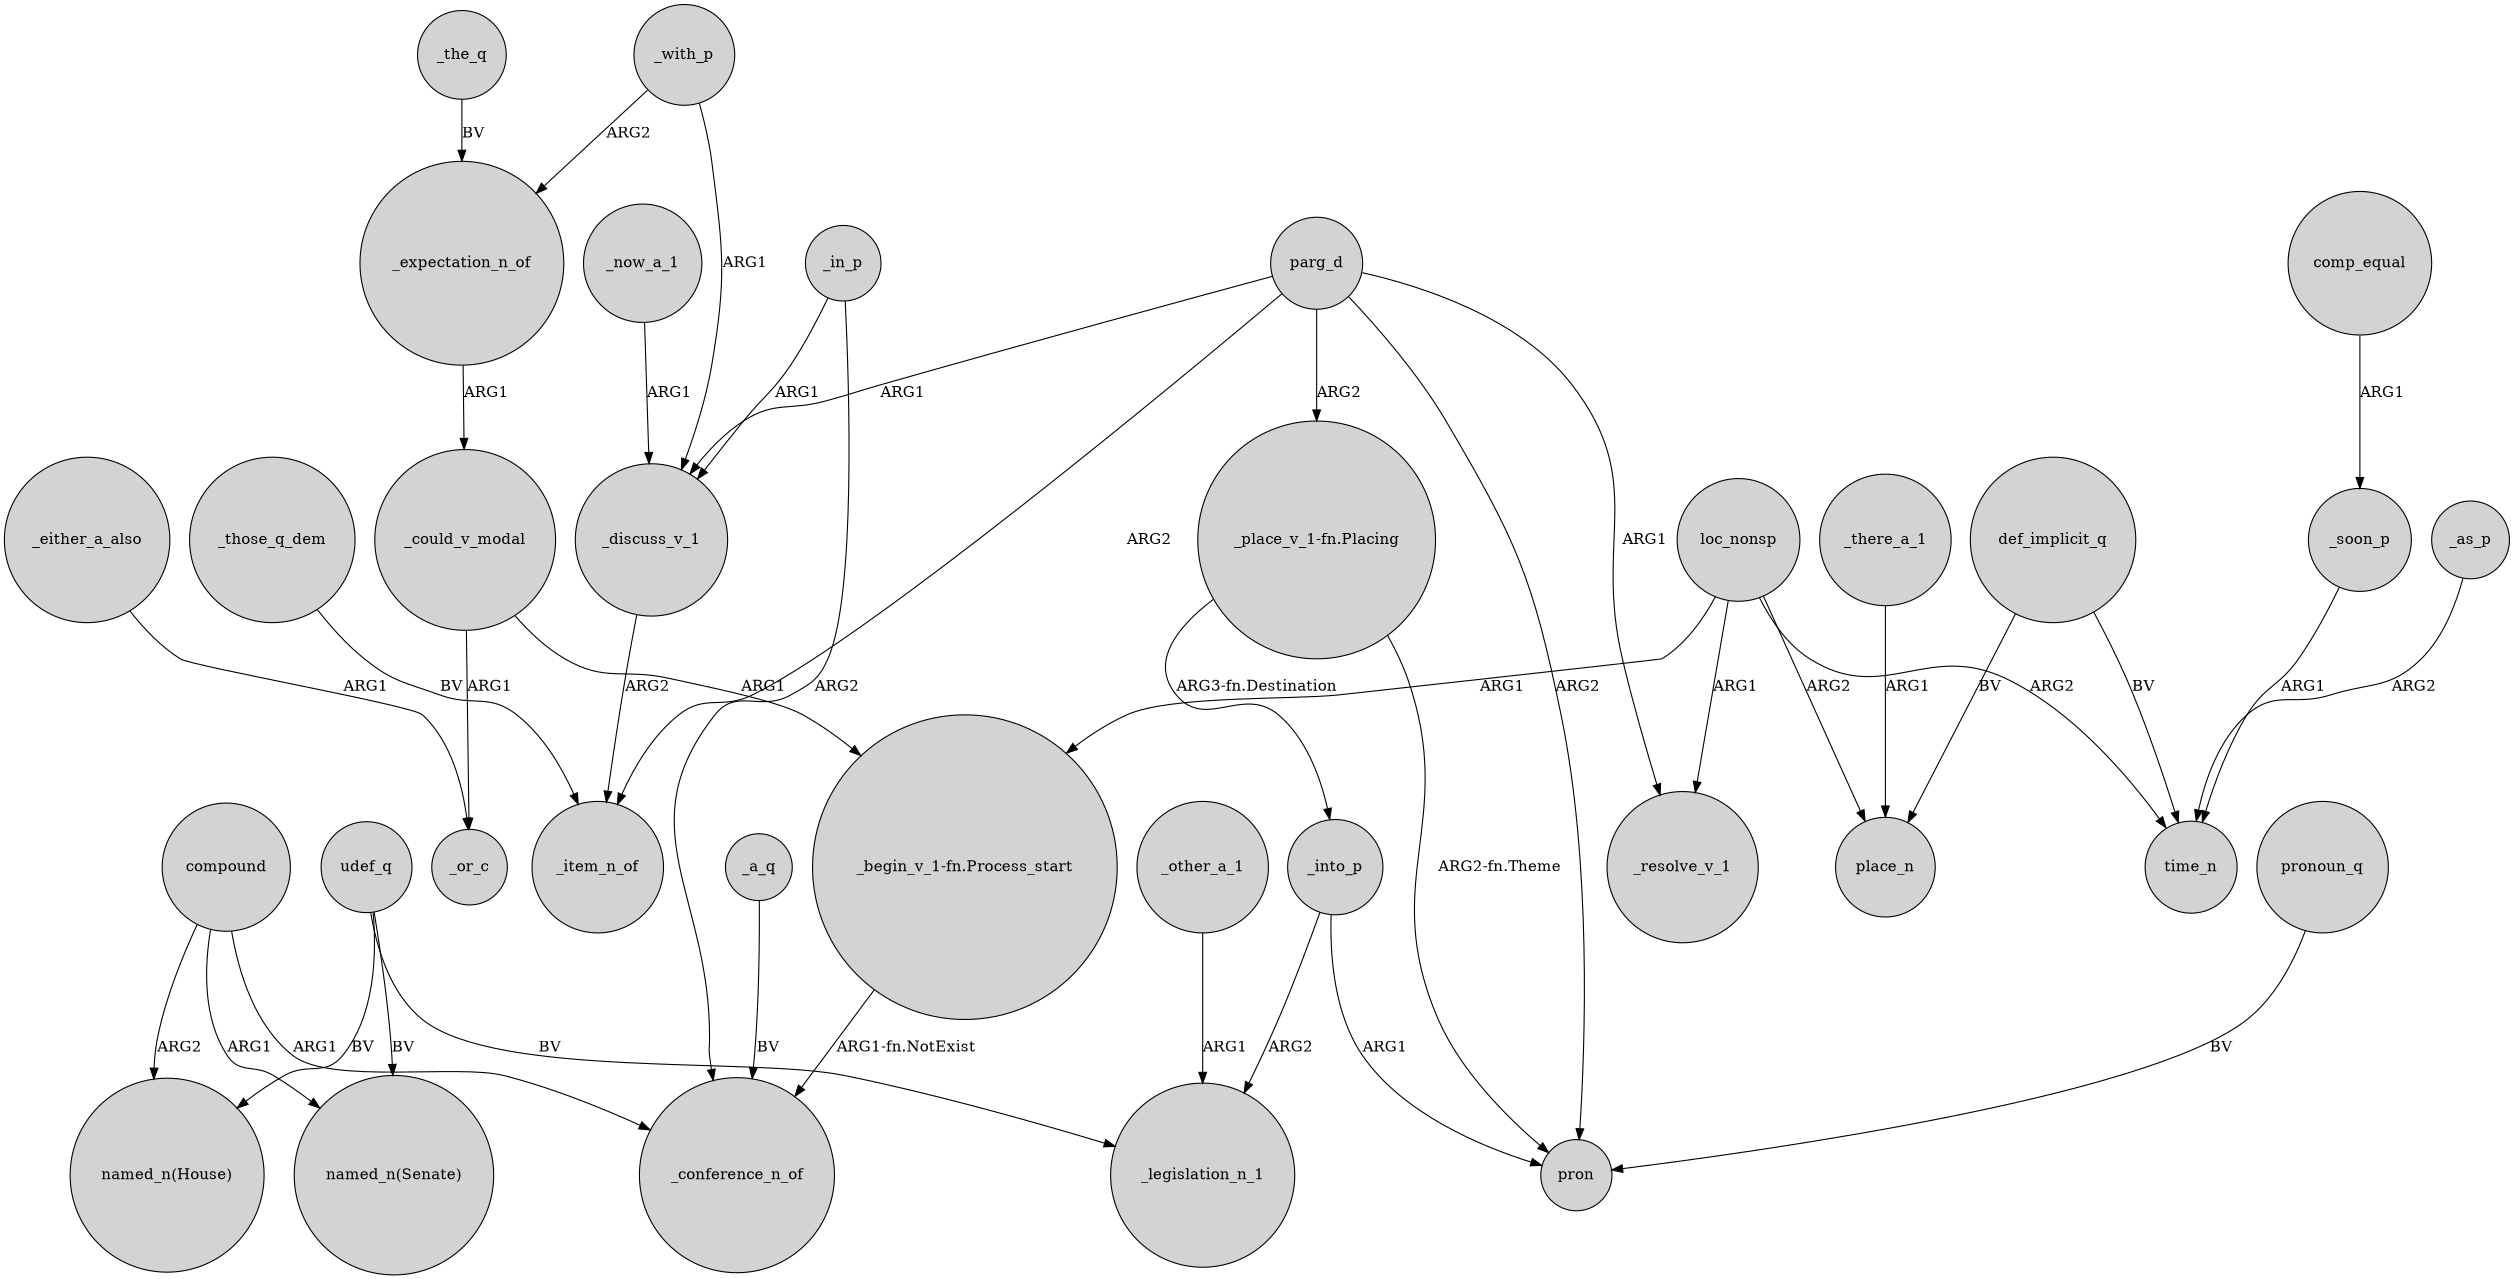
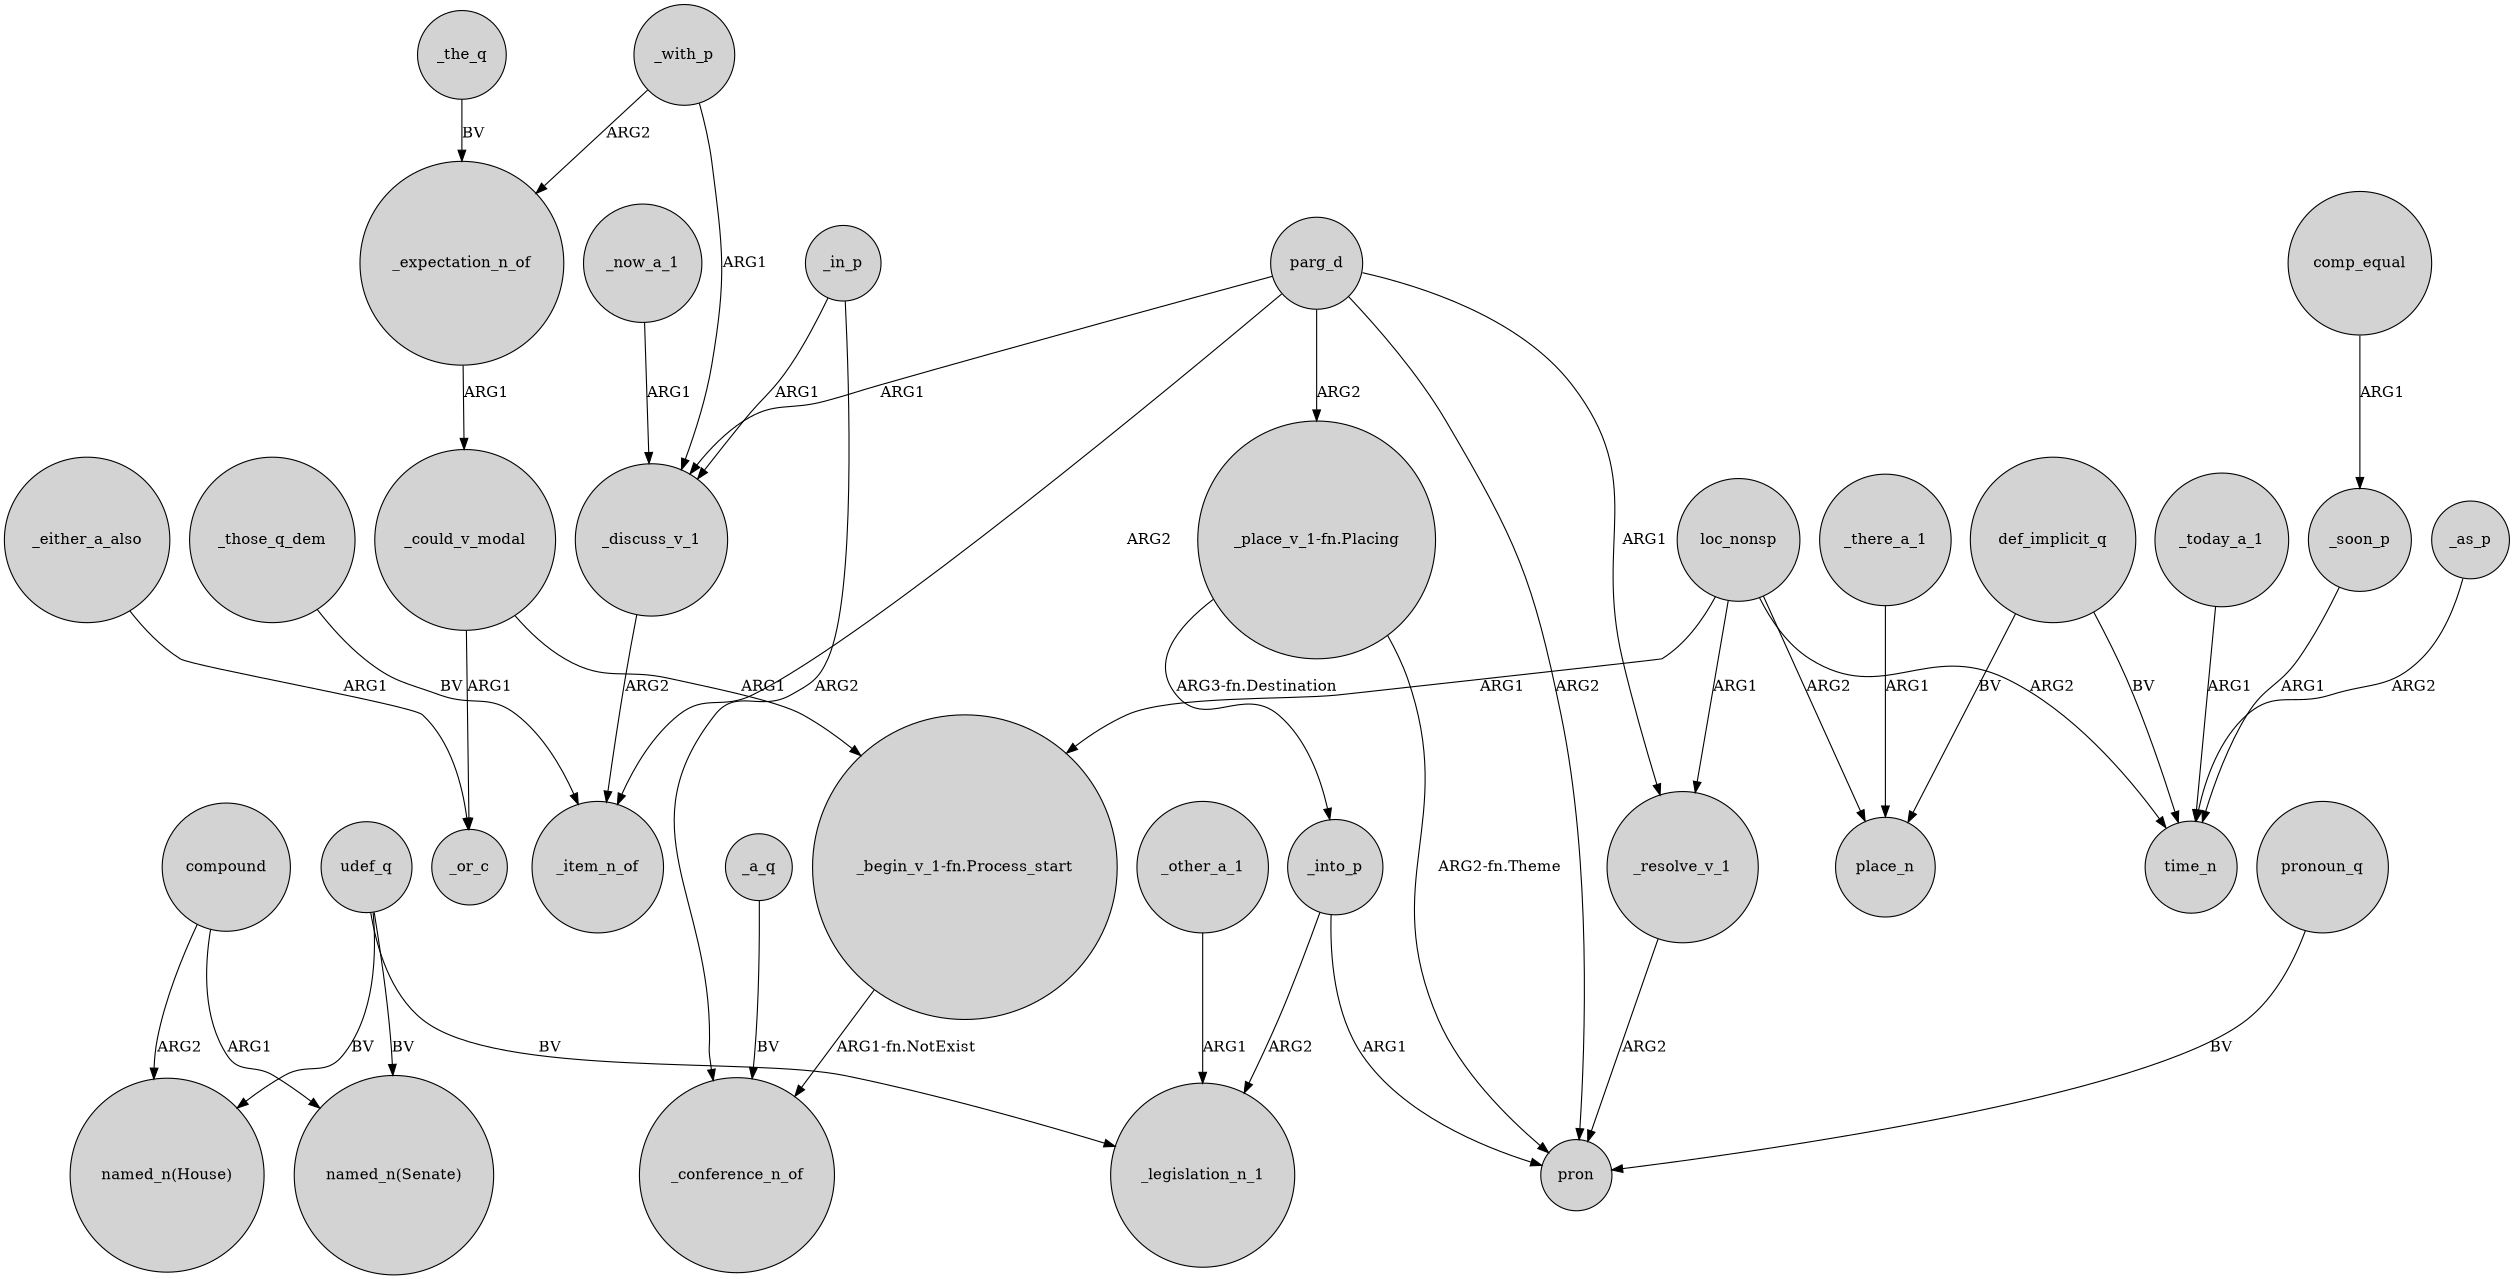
node "_today_a_1": added
edge "_resolve_v_1" -> "pron": added, label "ARG2"
edge "compound" -> "_conference_n_of": removed, label "ARG1"
